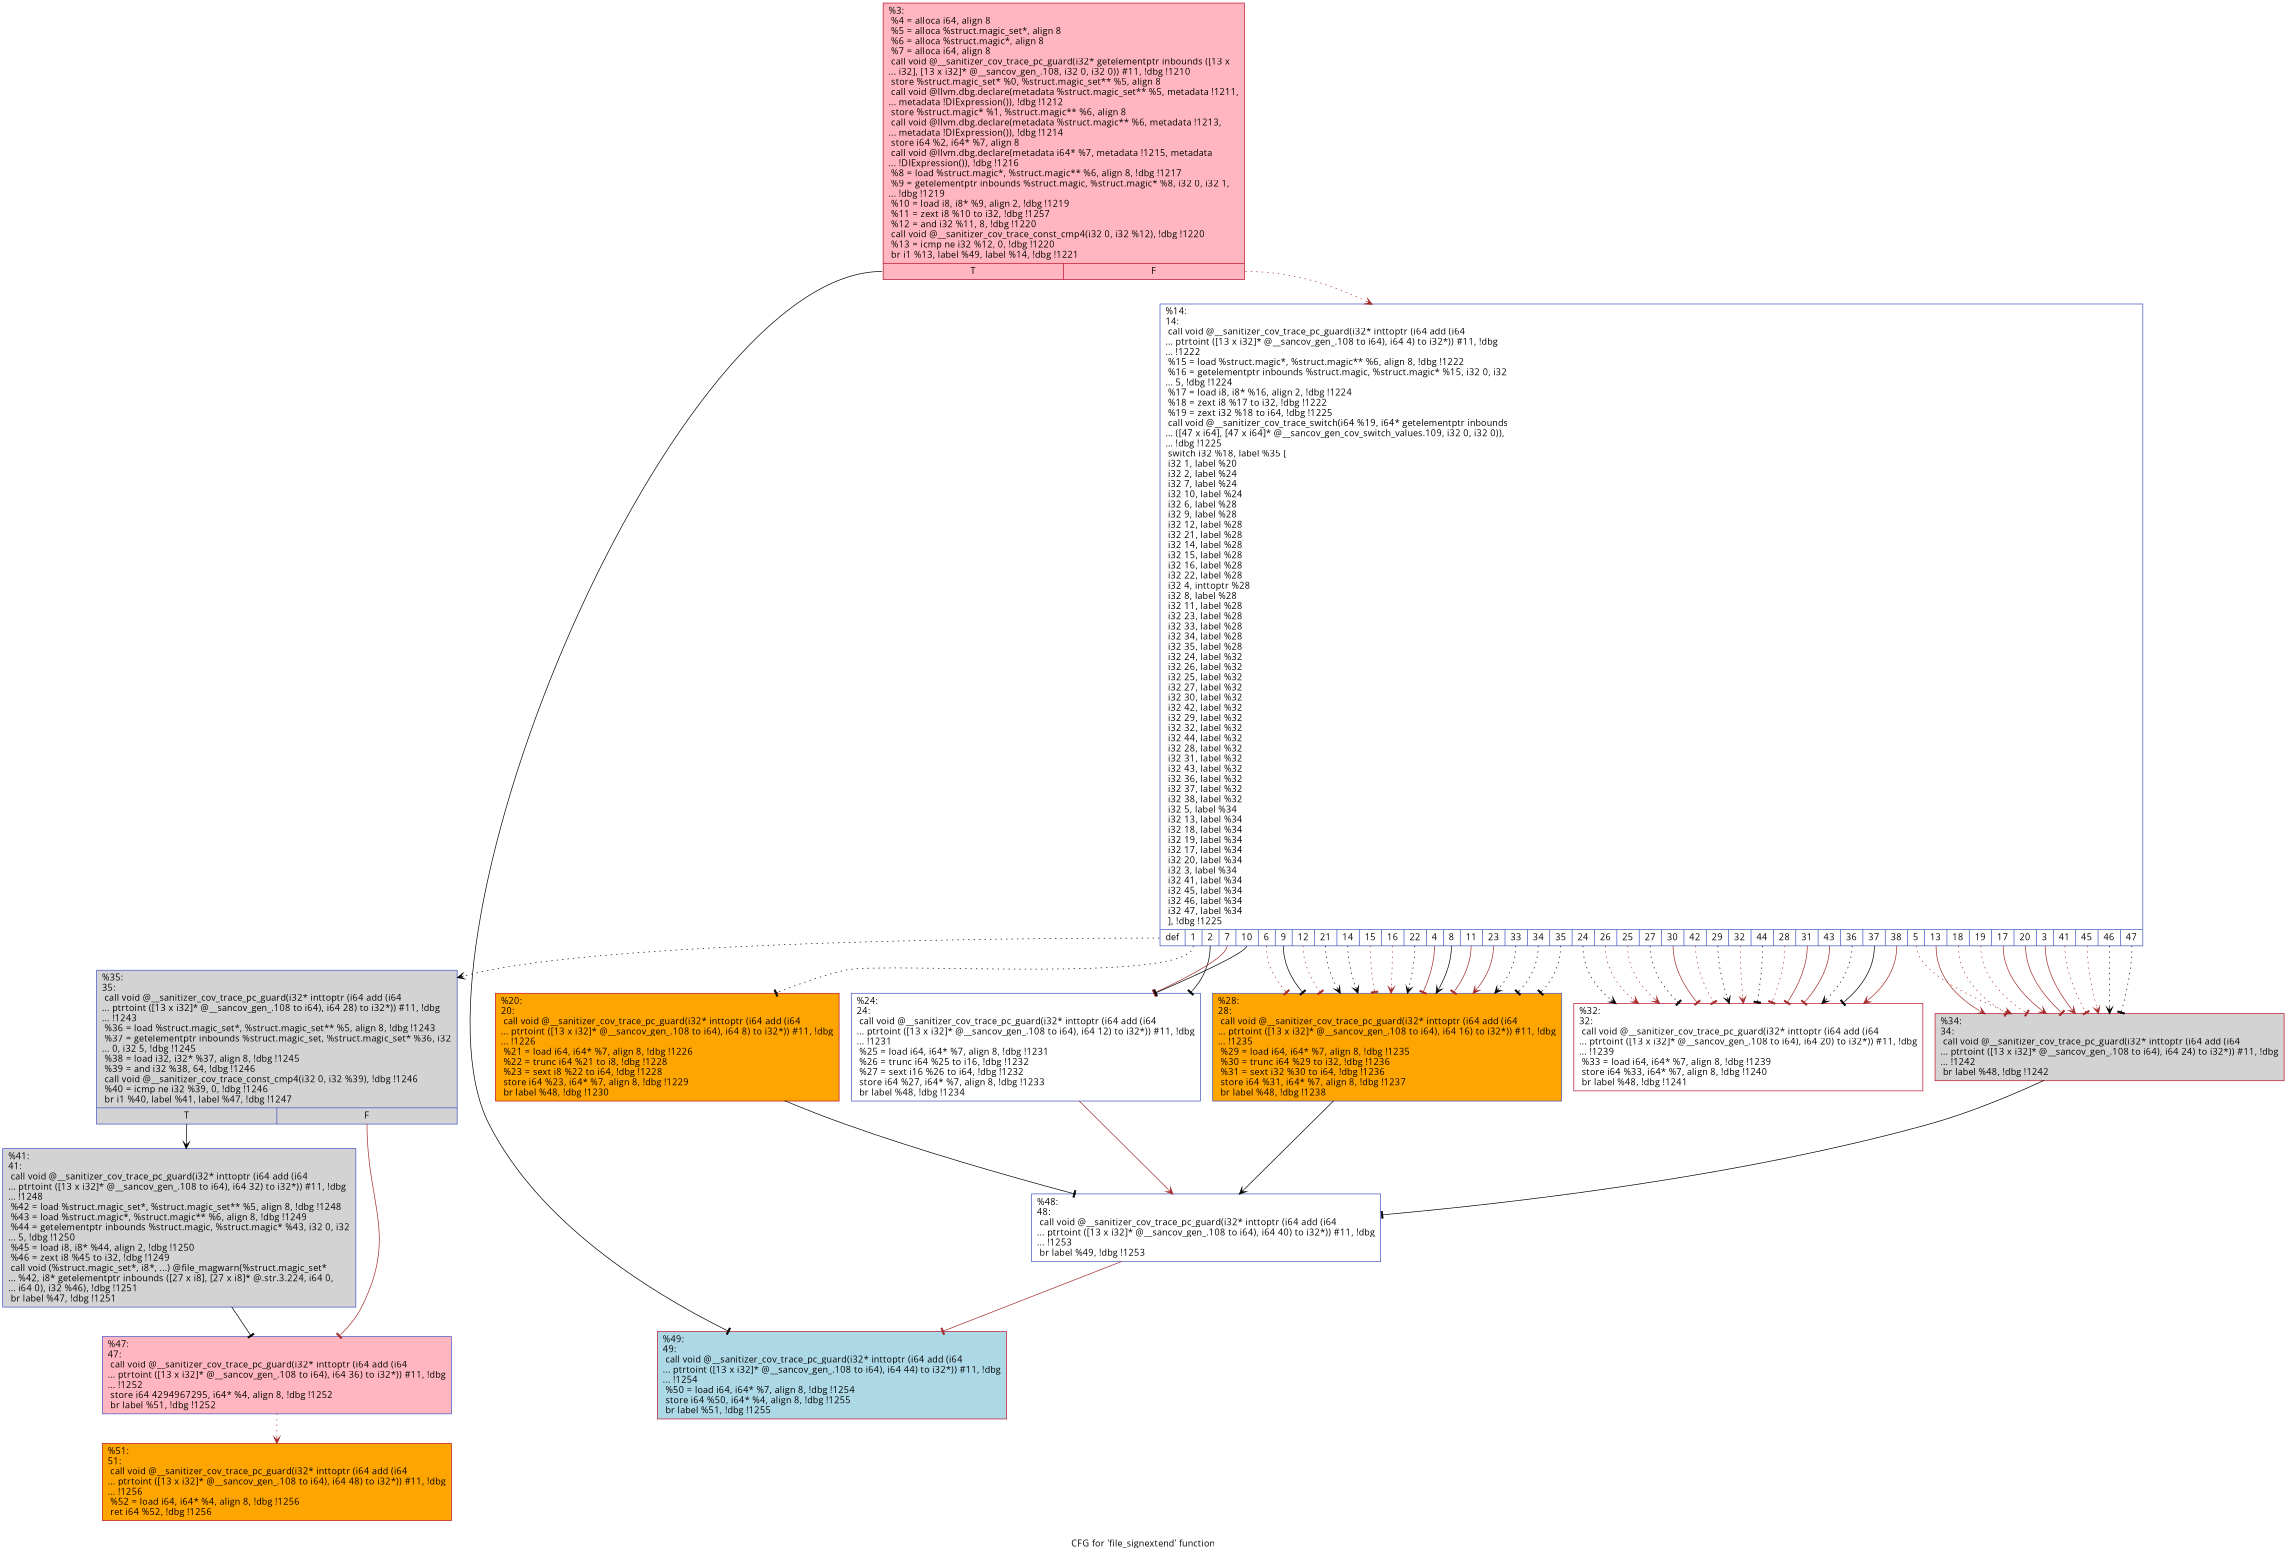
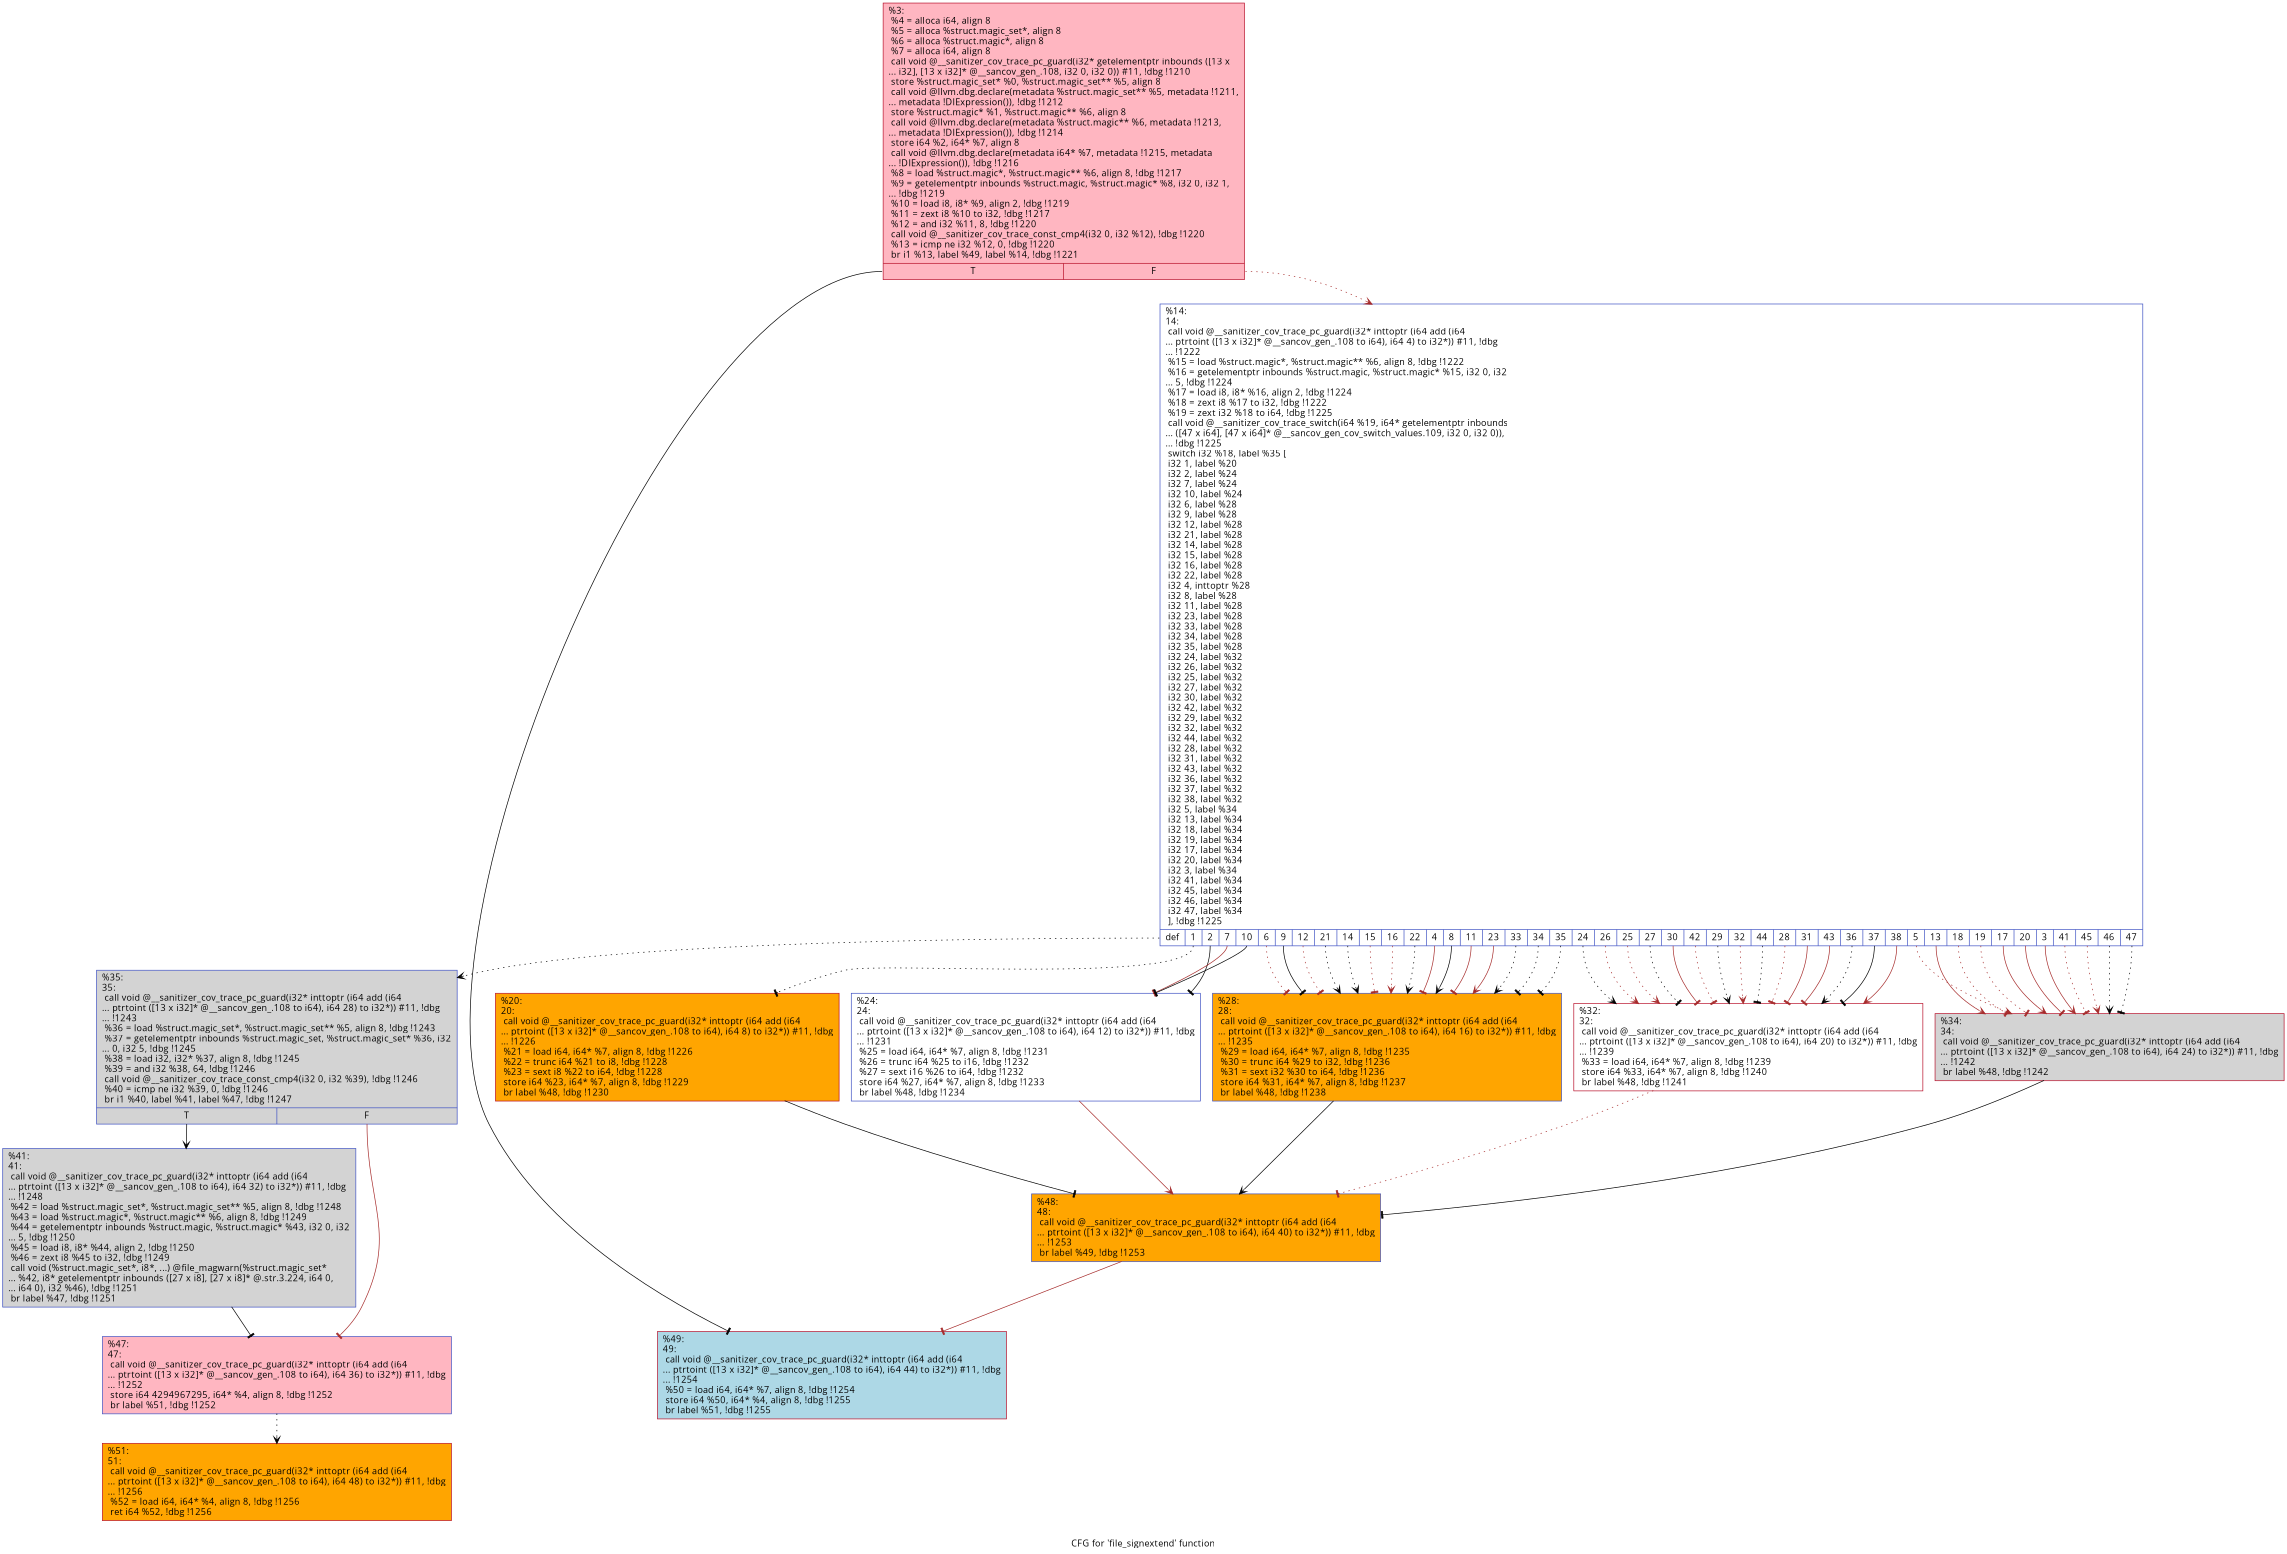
node "%3:": text "%11 = zext i8 %10 to i32, !dbg !1257" -> "%11 = zext i8 %10 to i32, !dbg !1217"
edge "%32:" -> "%48:": added
node "%48:": fillcolor white -> orange
edge "%47:" -> "%51:": color brown -> black
